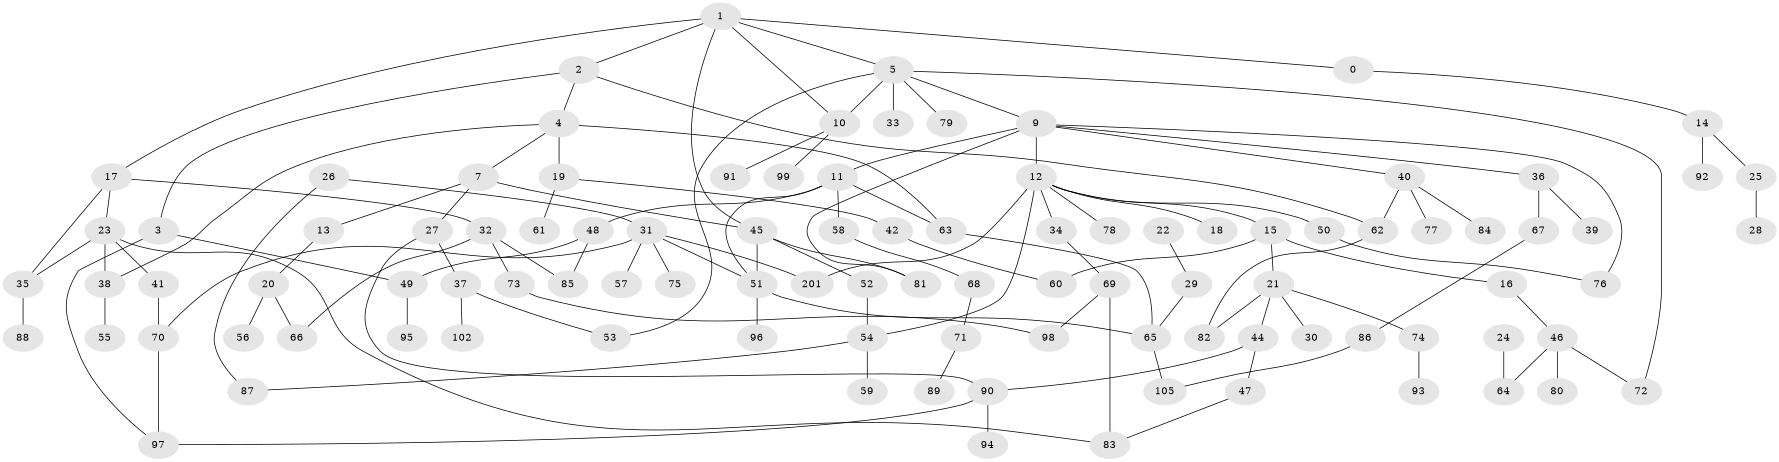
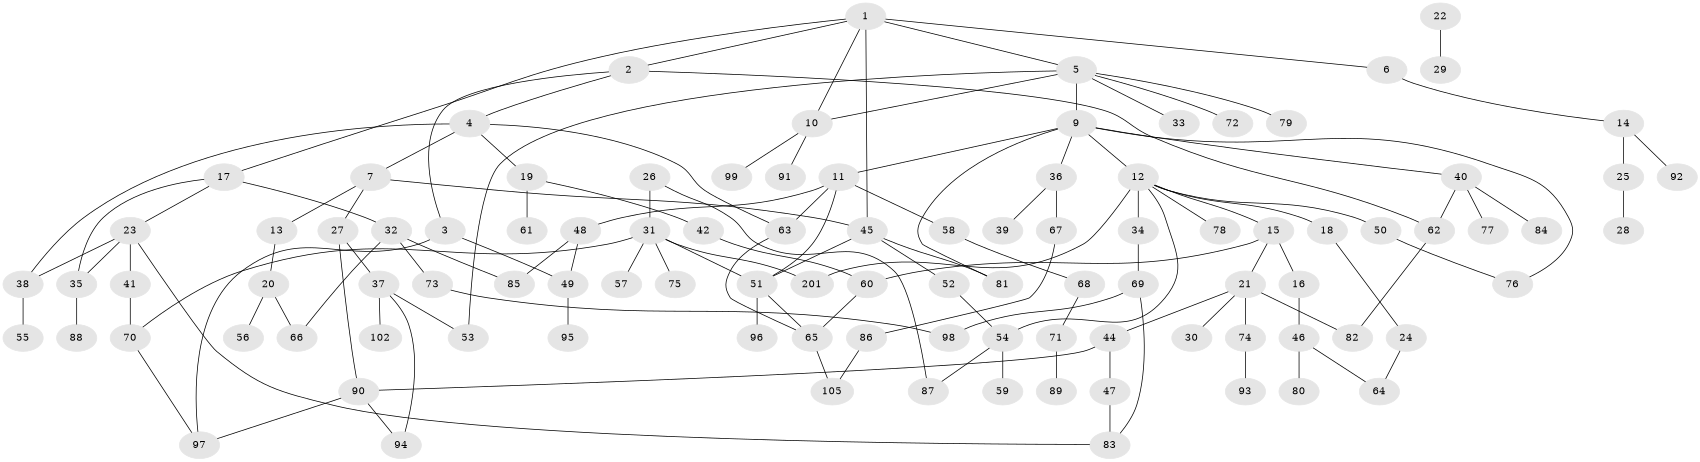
node "0": label "0" -> "6"
edge "18" -- "24": added
edge "29" -- "65": now "60" -- "65"
edge "37" -- "94": added
edge "46" -- "72": removed
